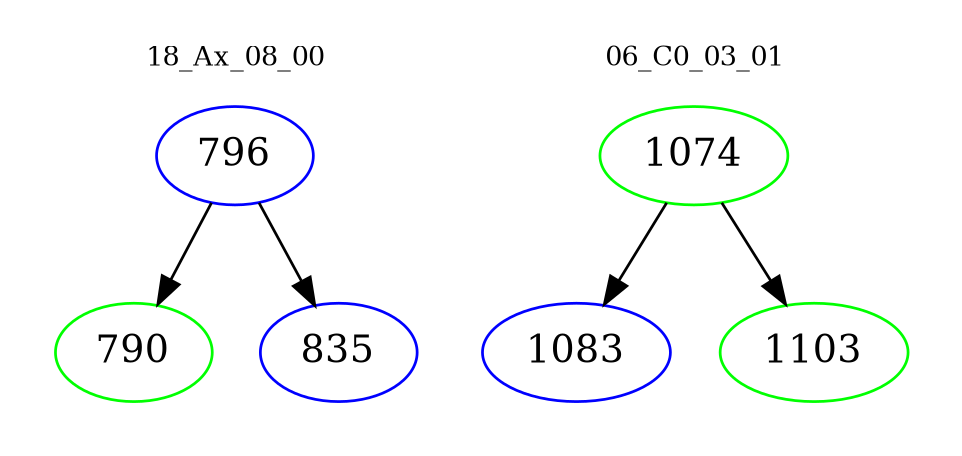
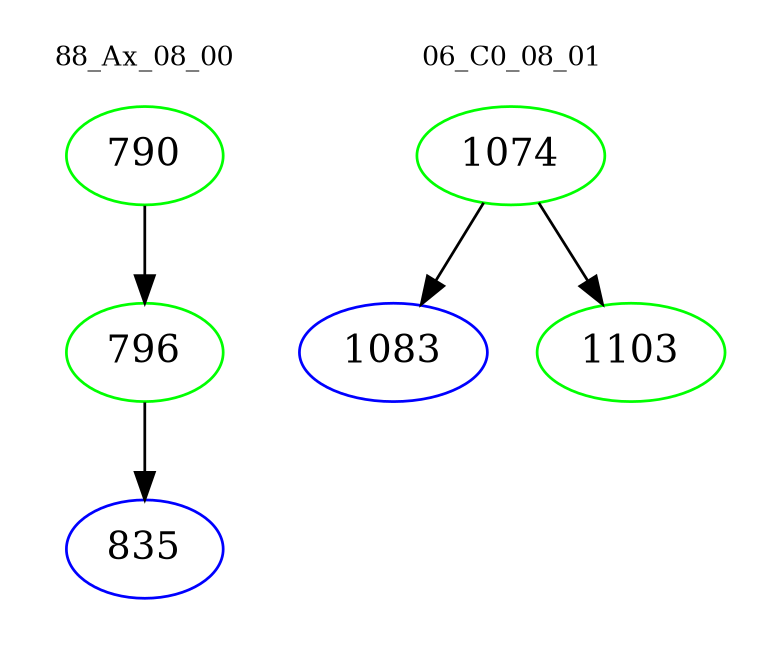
cluster "18_Ax_08_00": label "18_Ax_08_00" -> "88_Ax_08_00"
cluster "06_C0_03_01": label "06_C0_03_01" -> "06_C0_08_01"
node "796": color blue -> green
edge "796" -> "790": reversed
